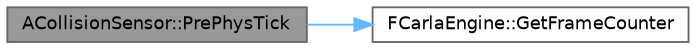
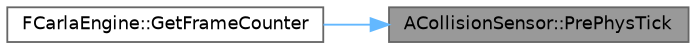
edge "ACollisionSensor::PrePhysTick" -> "FCarlaEngine::GetFrameCounter": reversed
